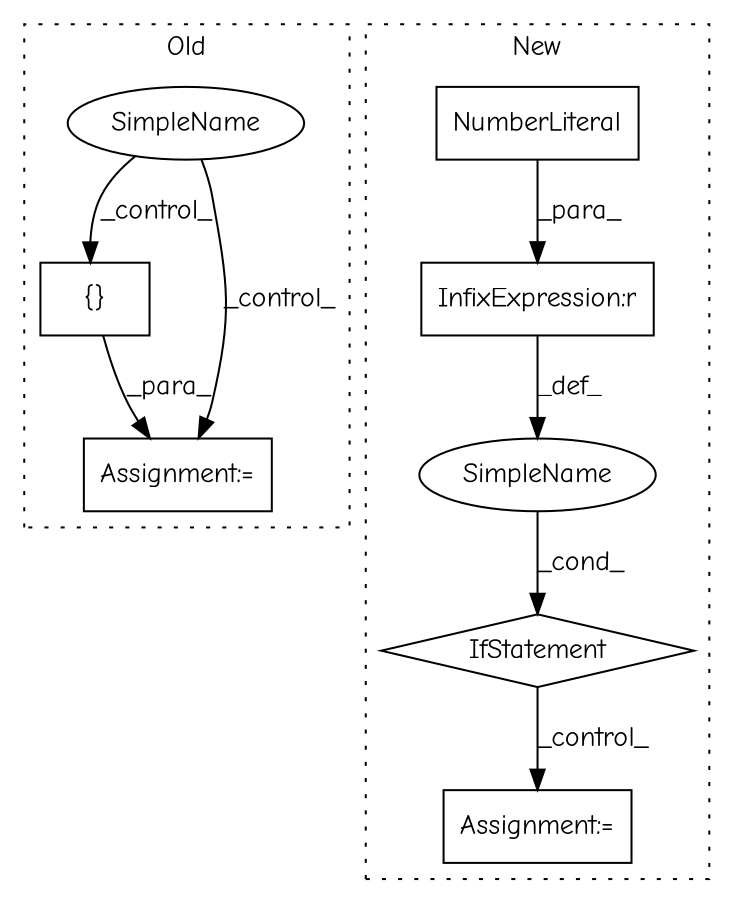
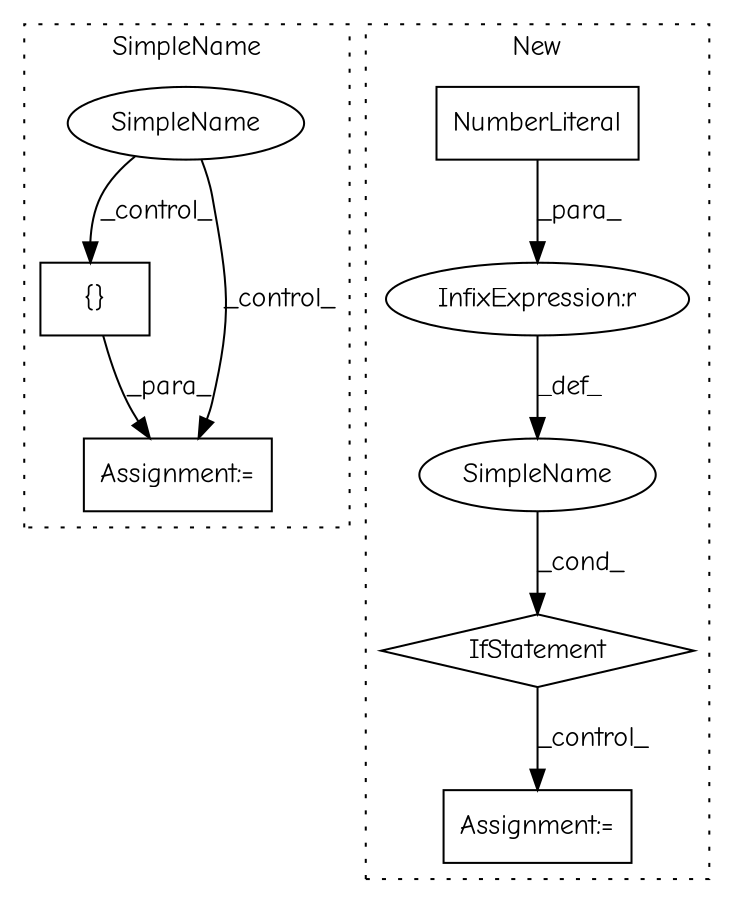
cluster "Old": label "Old" -> "SimpleName"
node "InfixExpression:r": shape box -> ellipse
